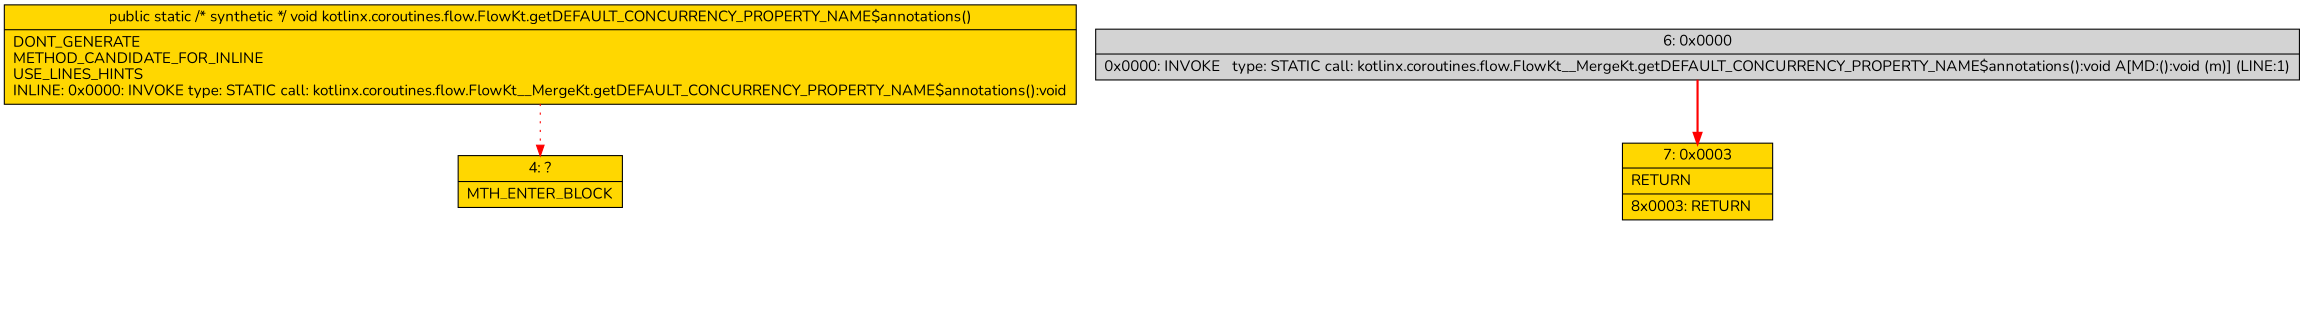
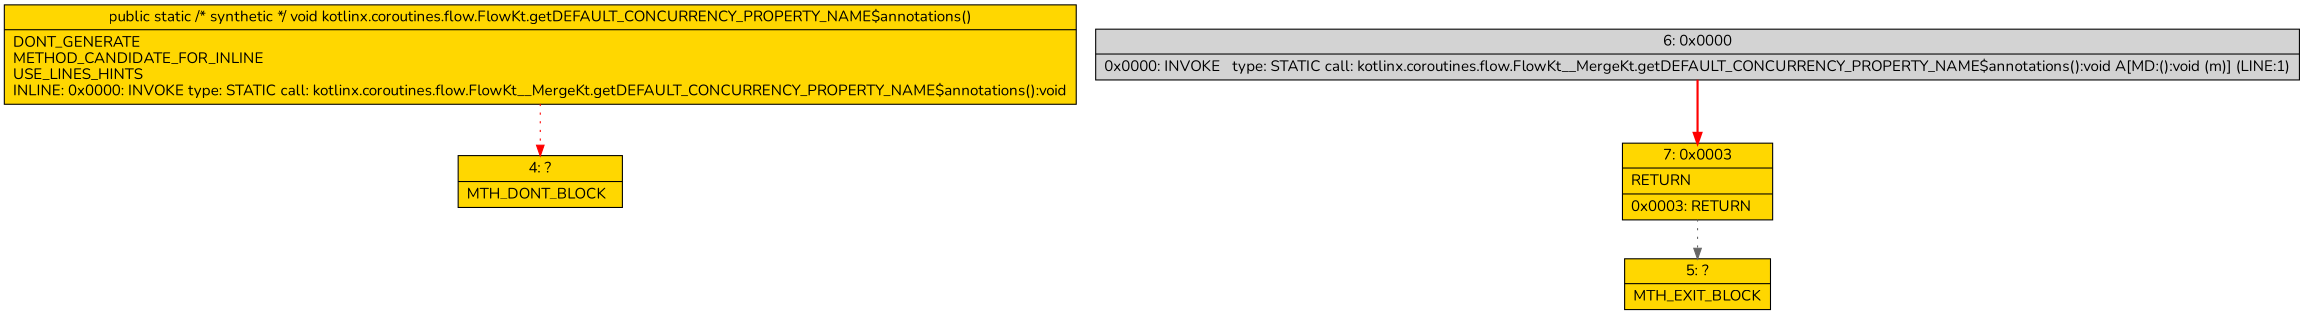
node "4: ?": text "MTH_ENTER_BLOCK" -> "MTH_DONT_BLOCK"
node "7: 0x0003": text "8x0003: RETURN" -> "0x0003: RETURN"
node "5: ?": added
